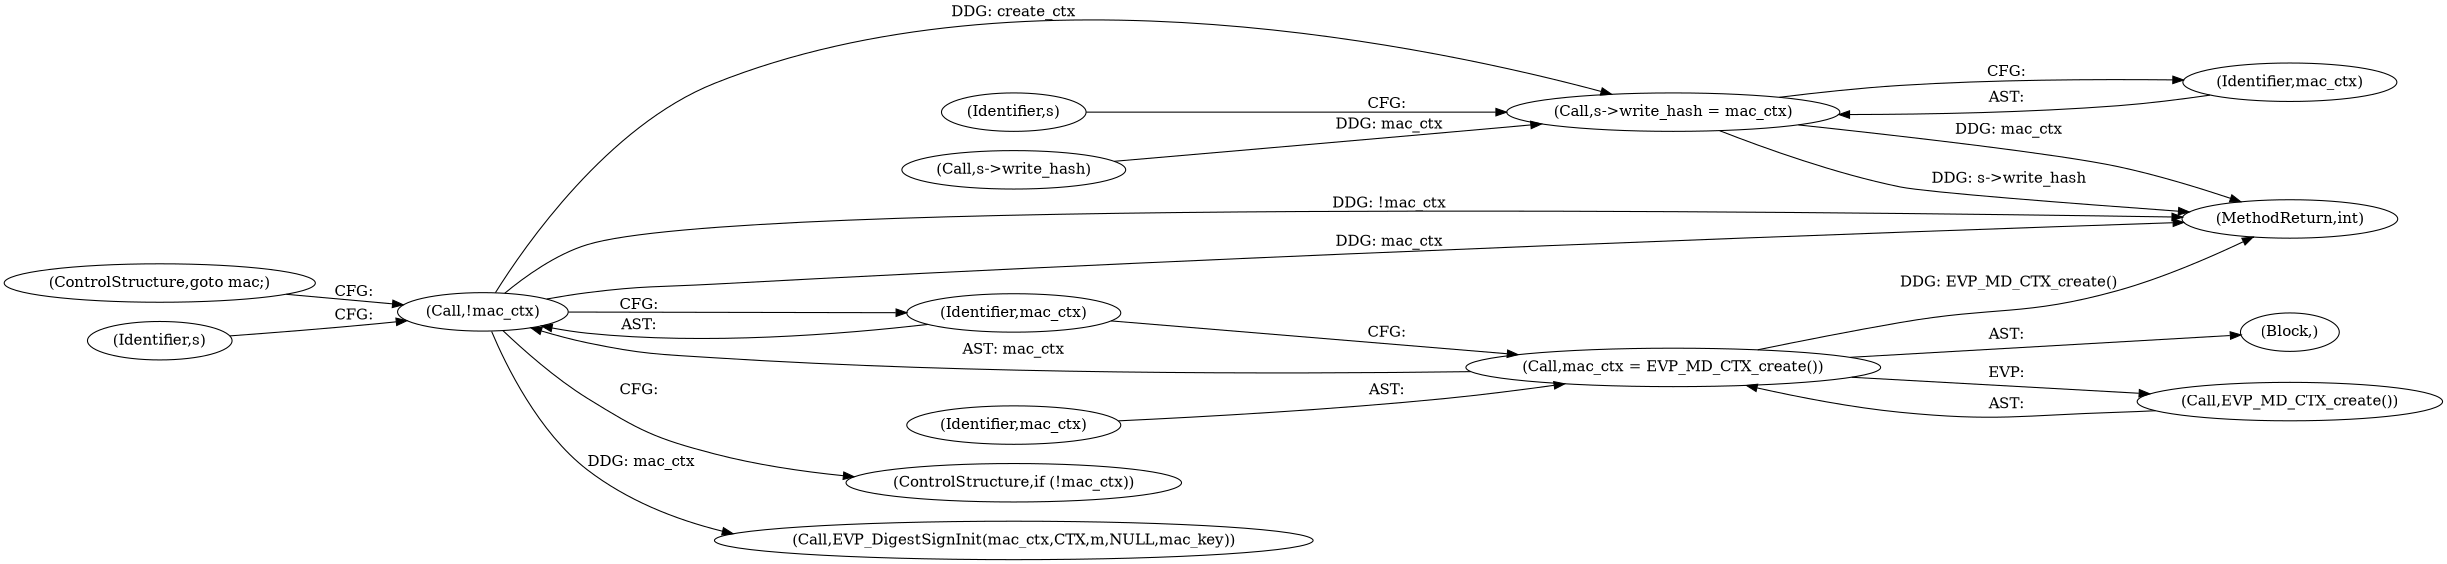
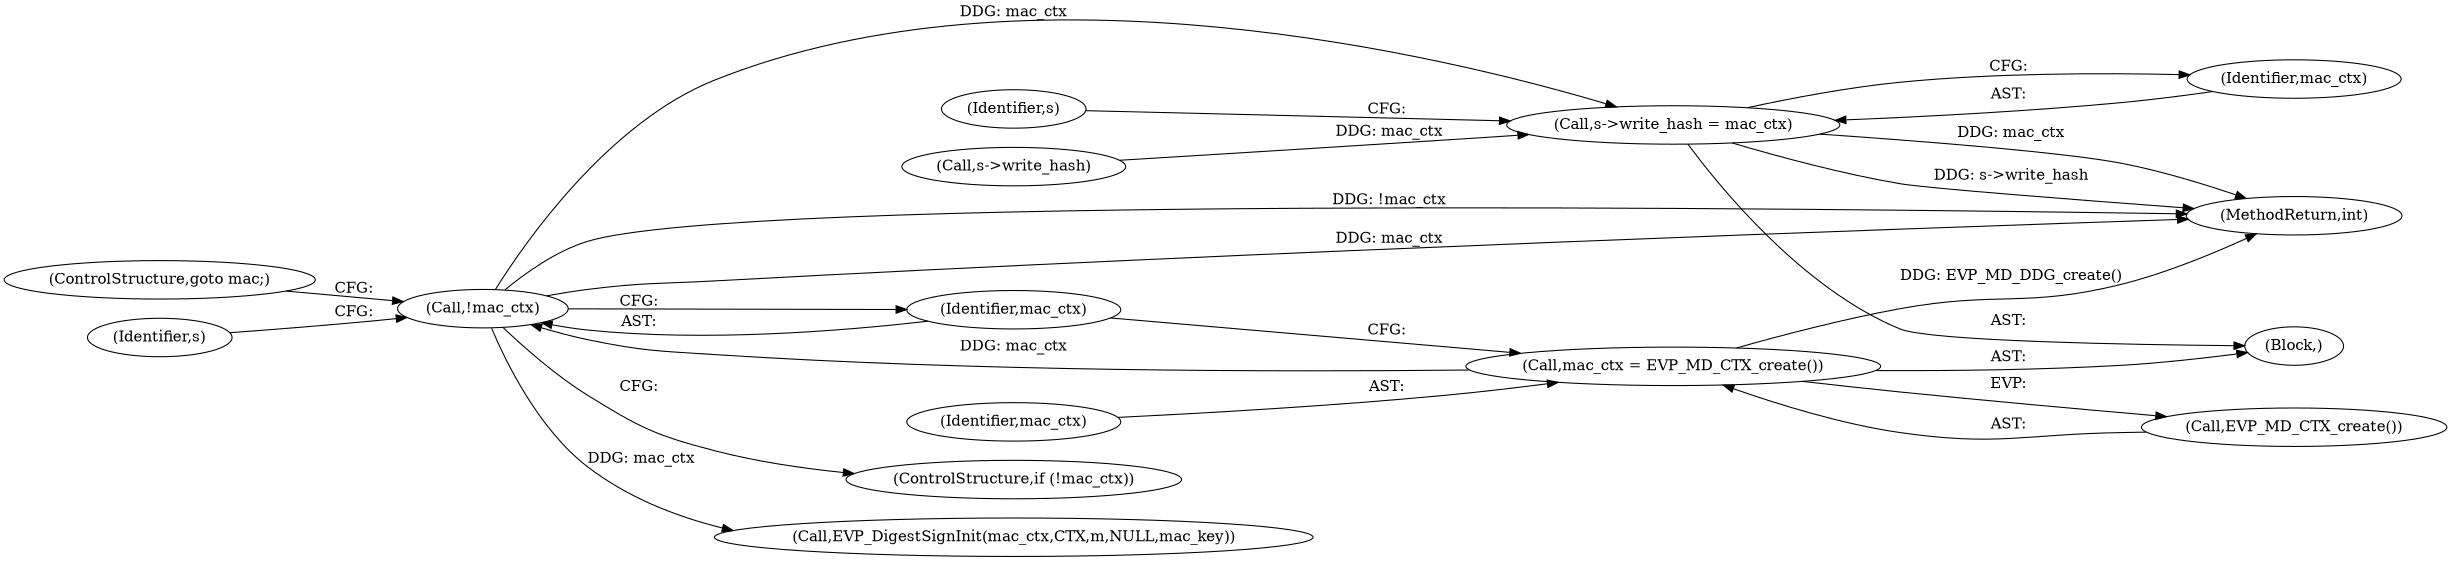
edge "(Call,!mac_ctx)" -> "(Call,s->write_hash = mac_ctx)": label "DDG: create_ctx" -> "DDG: mac_ctx"
edge "(Call,mac_ctx = EVP_MD_CTX_create())" -> "(MethodReturn,int)": label "DDG: EVP_MD_CTX_create()" -> "DDG: EVP_MD_DDG_create()"
edge "(Call,s->write_hash = mac_ctx)" -> "(Block,)": added, label "AST:"
edge "(Call,mac_ctx = EVP_MD_CTX_create())" -> "(Call,!mac_ctx)": label "AST: mac_ctx" -> "DDG: mac_ctx"
